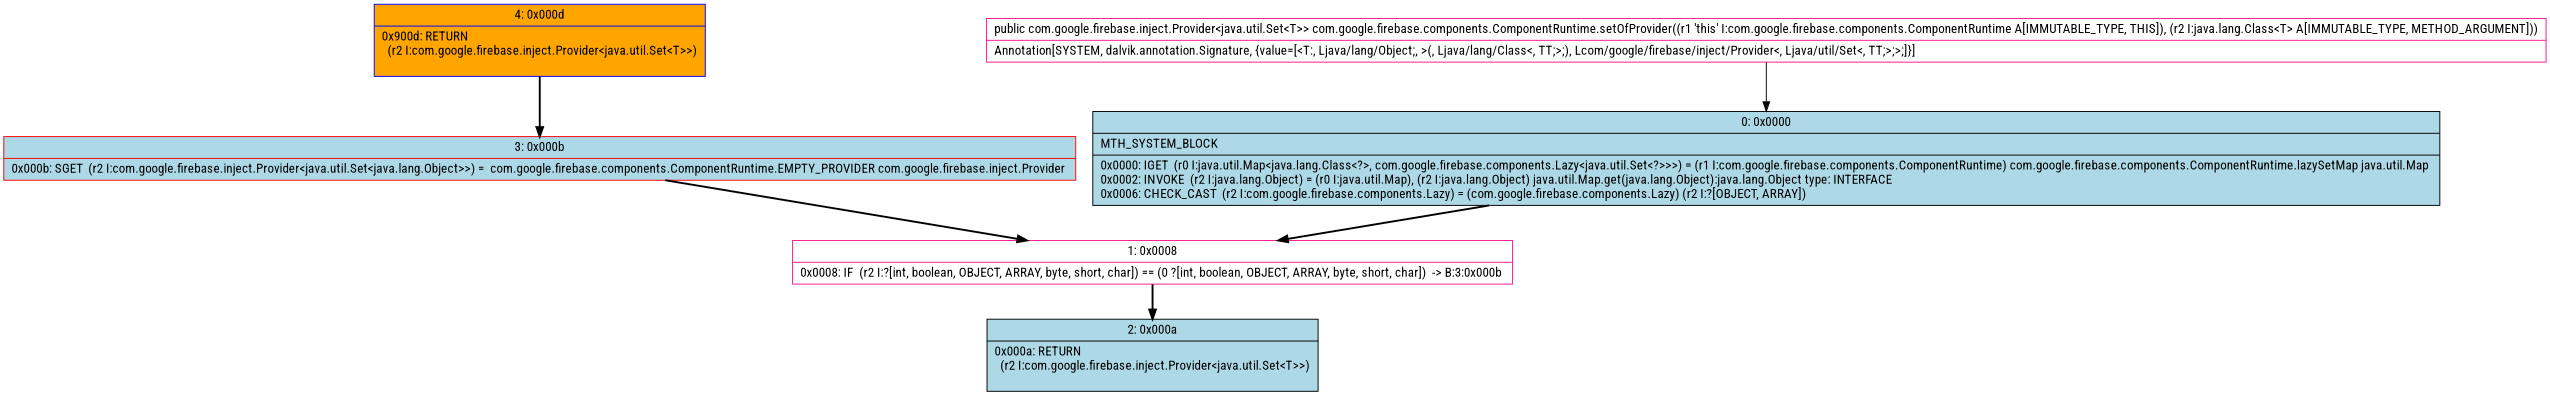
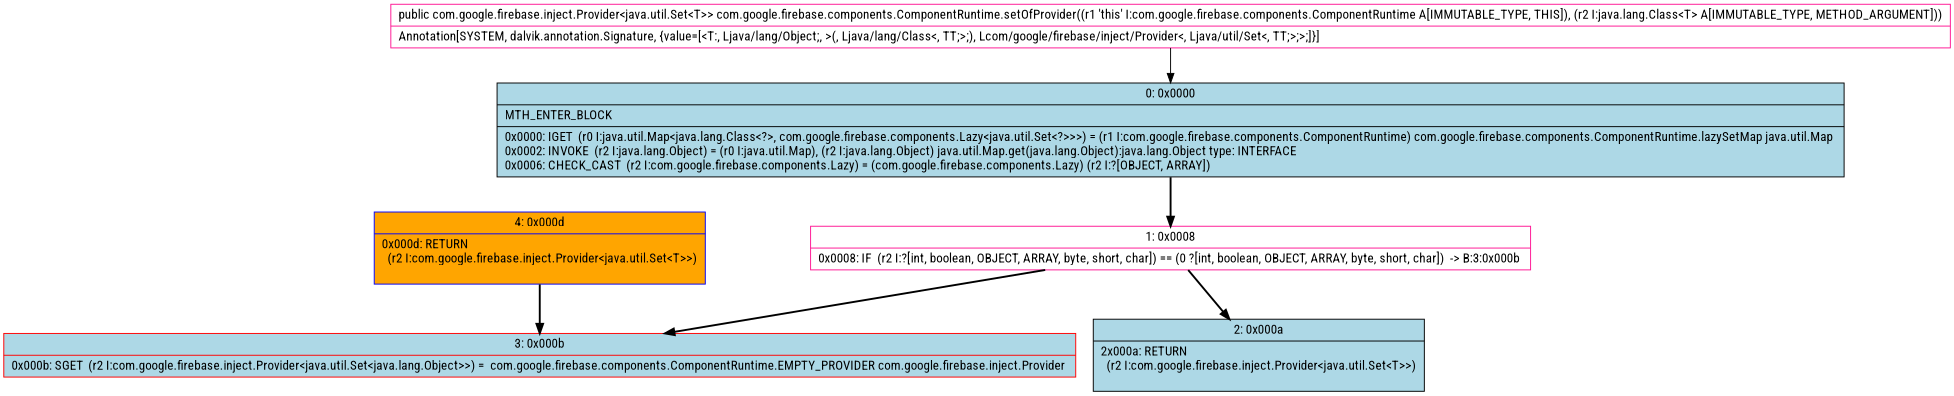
node "4: 0x000d": text "0x900d: RETURN" -> "0x000d: RETURN"
node "0: 0x0000": text "MTH_SYSTEM_BLOCK" -> "MTH_ENTER_BLOCK"
edge "3: 0x000b" -> "1: 0x0008": reversed
node "2: 0x000a": text "0x000a: RETURN" -> "2x000a: RETURN"
